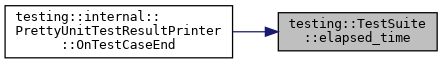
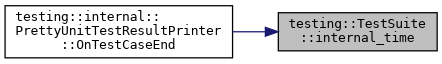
node "testing::TestSuite ::elapsed_time": label "testing::TestSuite ::elapsed_time" -> "testing::TestSuite ::internal_time"
